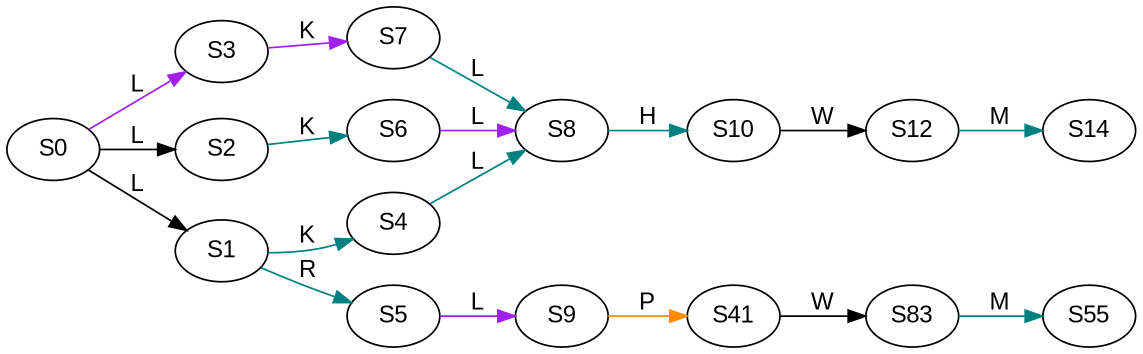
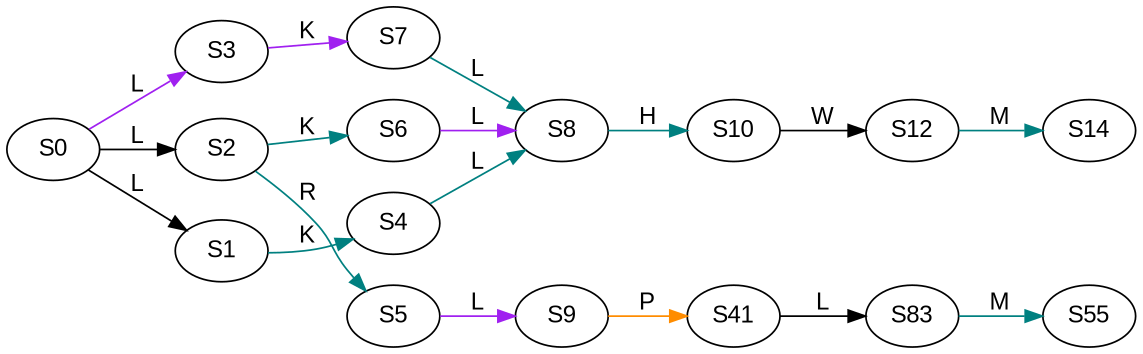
edge "S1" -> "S5": now "S2" -> "S5"
edge "S41" -> "S83": label "W" -> "L"
